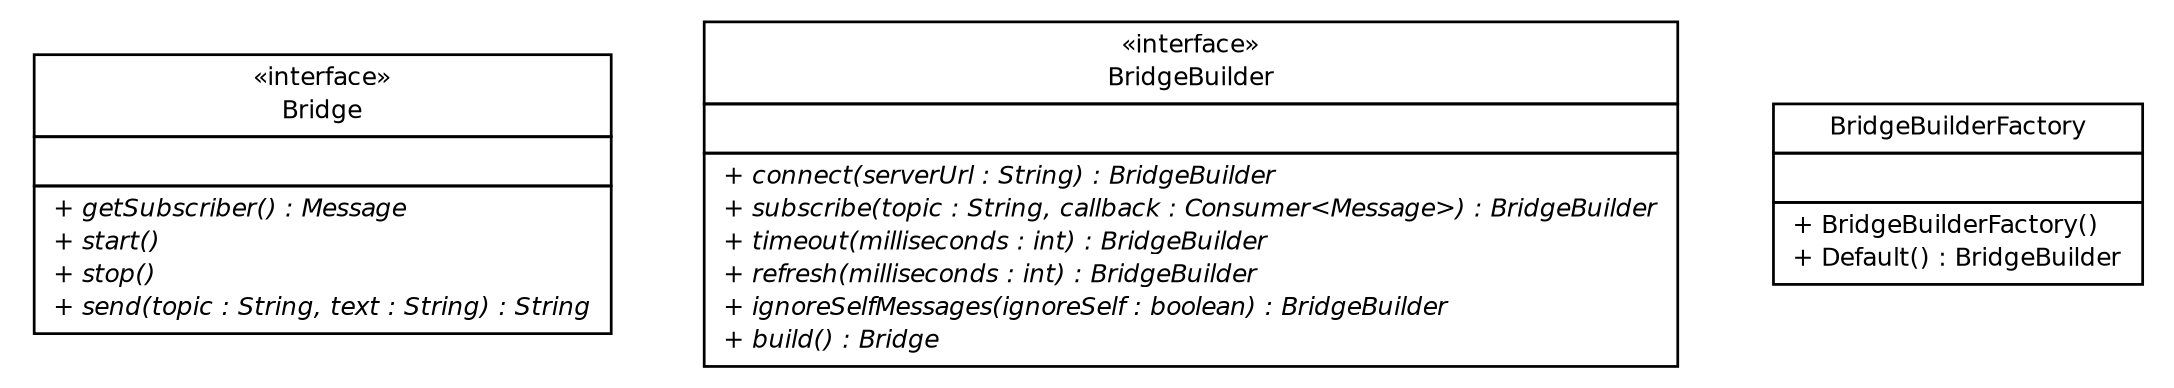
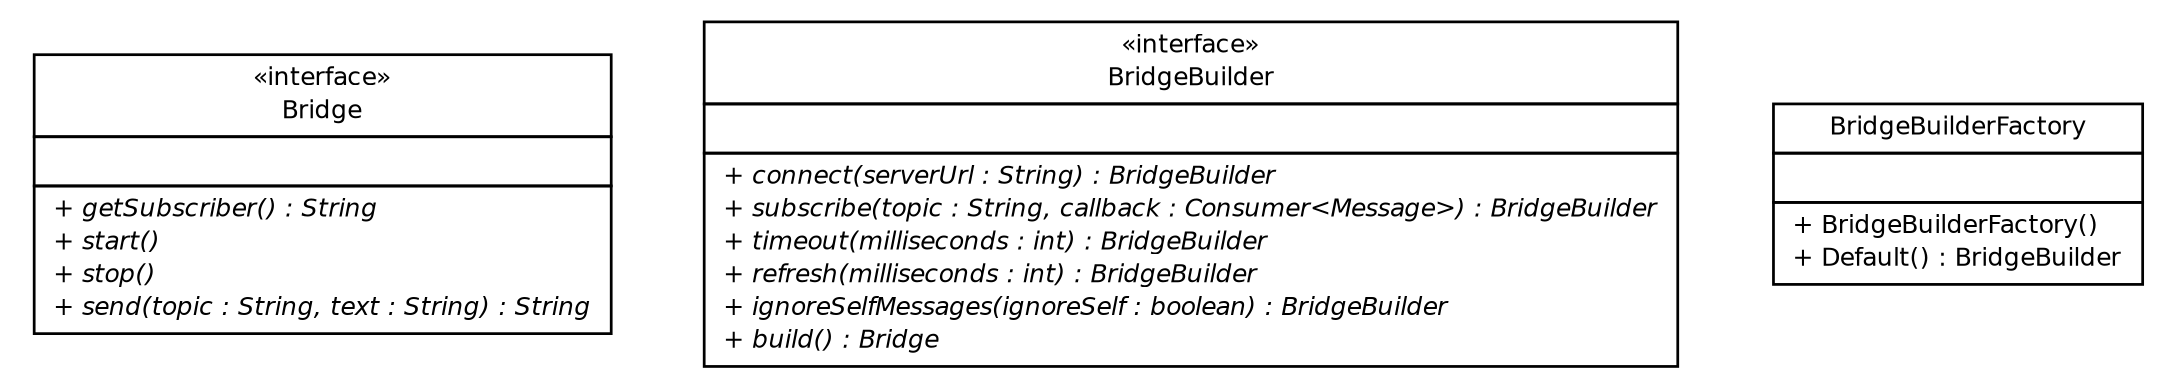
node "Bridge": text "+ getSubscriber() : Message" -> "+ getSubscriber() : String"
